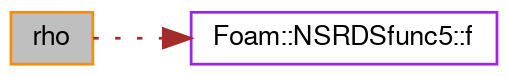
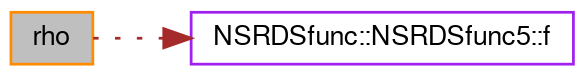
node "Foam::NSRDSfunc5::f": label "Foam::NSRDSfunc5::f" -> "NSRDSfunc::NSRDSfunc5::f"
